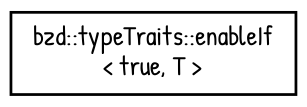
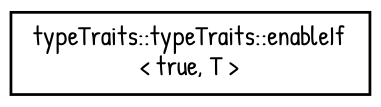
node "bzd::typeTraits::enableIf < true, T >": label "bzd::typeTraits::enableIf < true, T >" -> "typeTraits::typeTraits::enableIf < true, T >"
